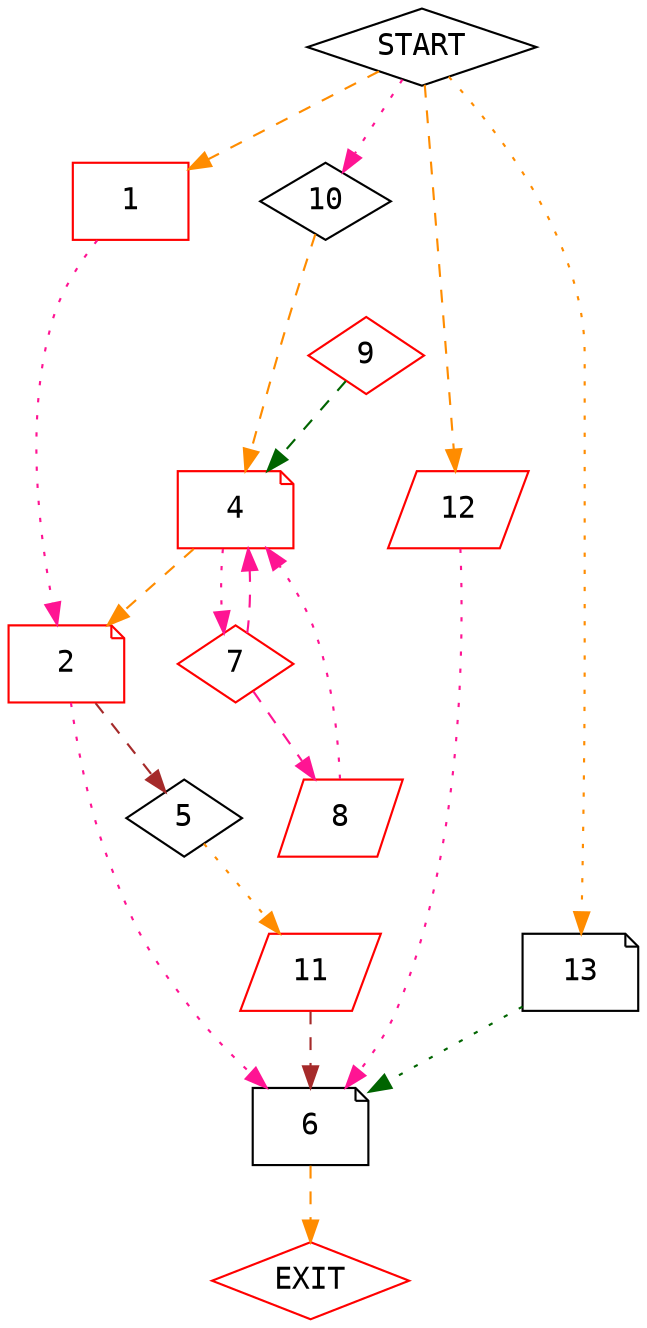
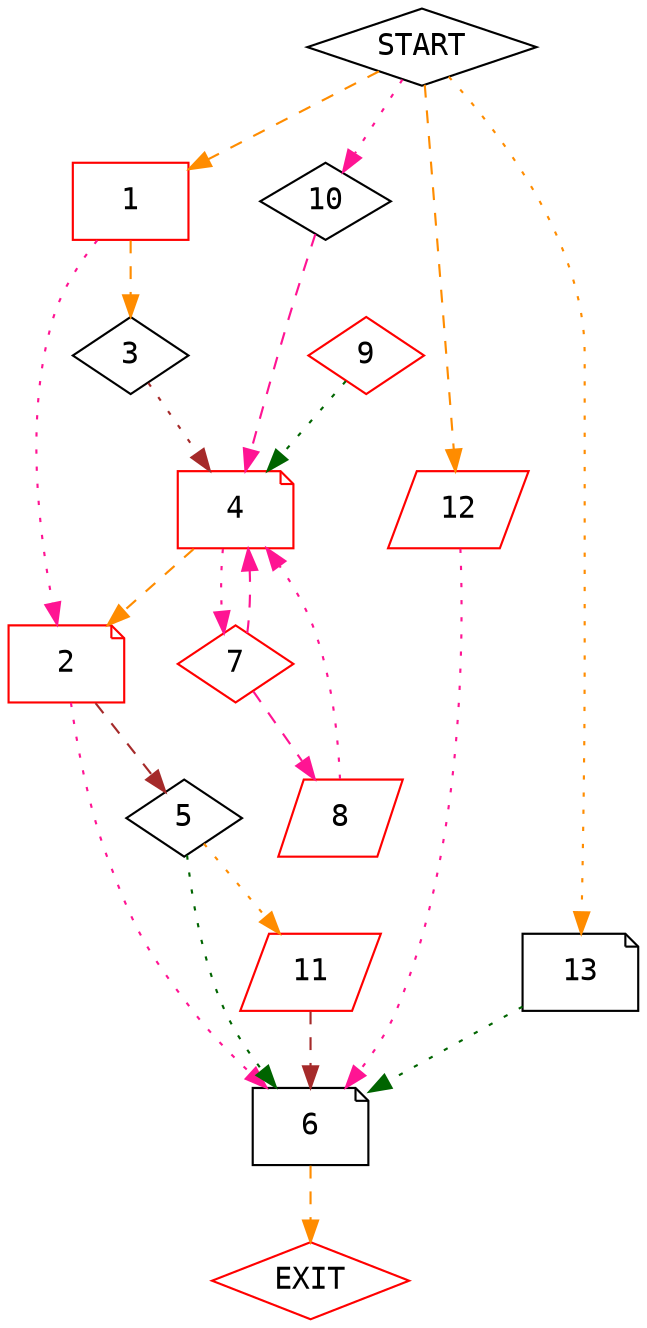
edge "10" -> "4": color darkorange -> deeppink
node "3": added
edge "9" -> "4": style dashed -> dotted
edge "5" -> "6": added
